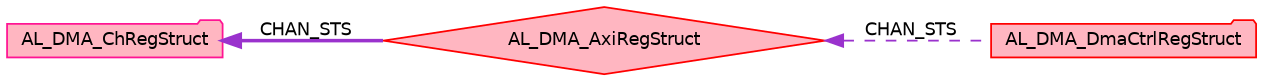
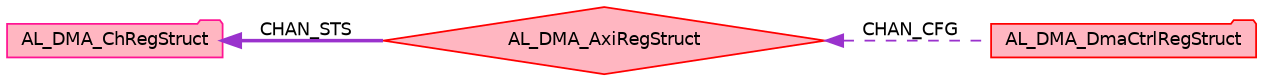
edge "AL_DMA_DmaCtrlRegStruct" -> "AL_DMA_AxiRegStruct": label " CHAN_STS" -> " CHAN_CFG"
